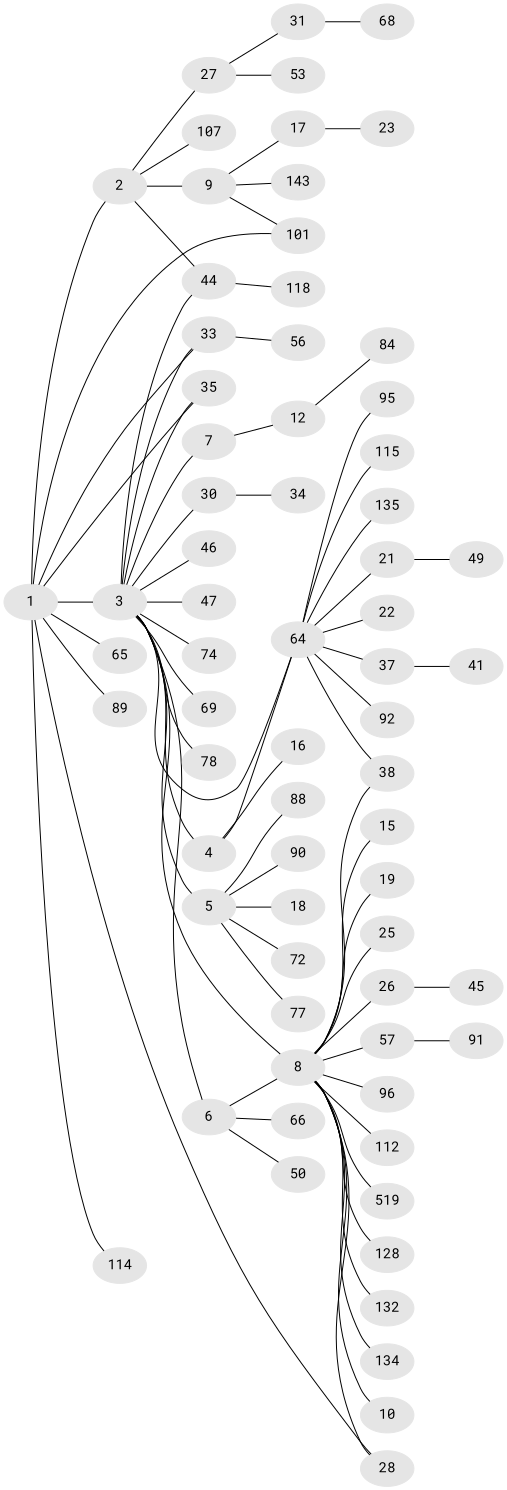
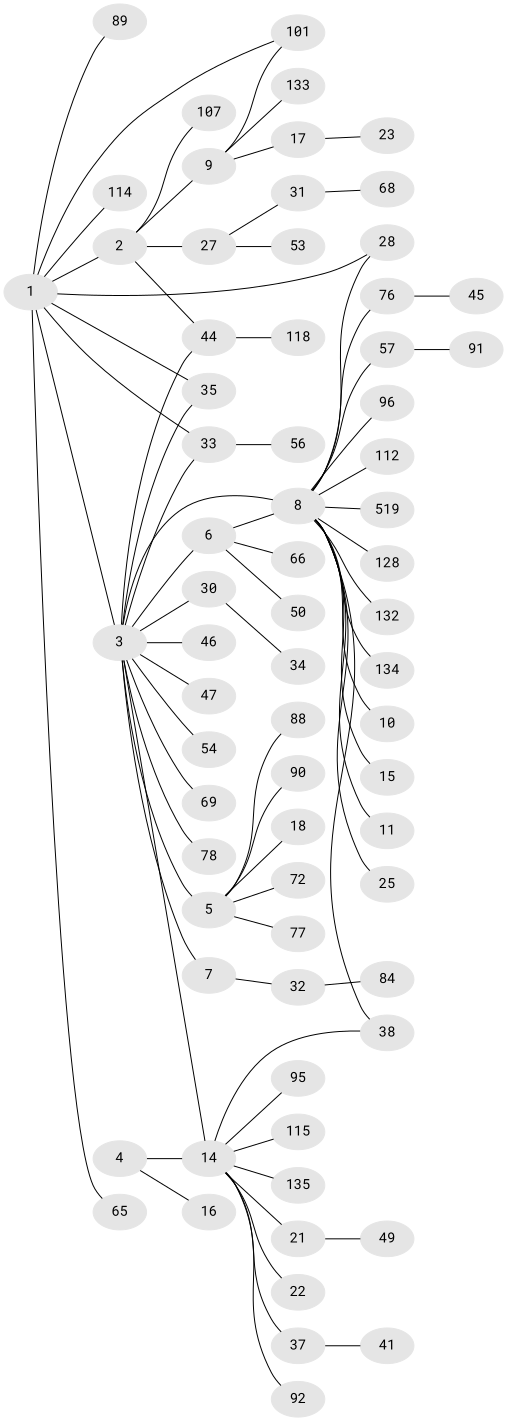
node "143": label "143" -> "133"
node "12": label "12" -> "32"
node "64": label "64" -> "14"
node "74": label "74" -> "54"
edge "3" -- "4": removed
node "19": label "19" -> "11"
node "26": label "26" -> "76"
